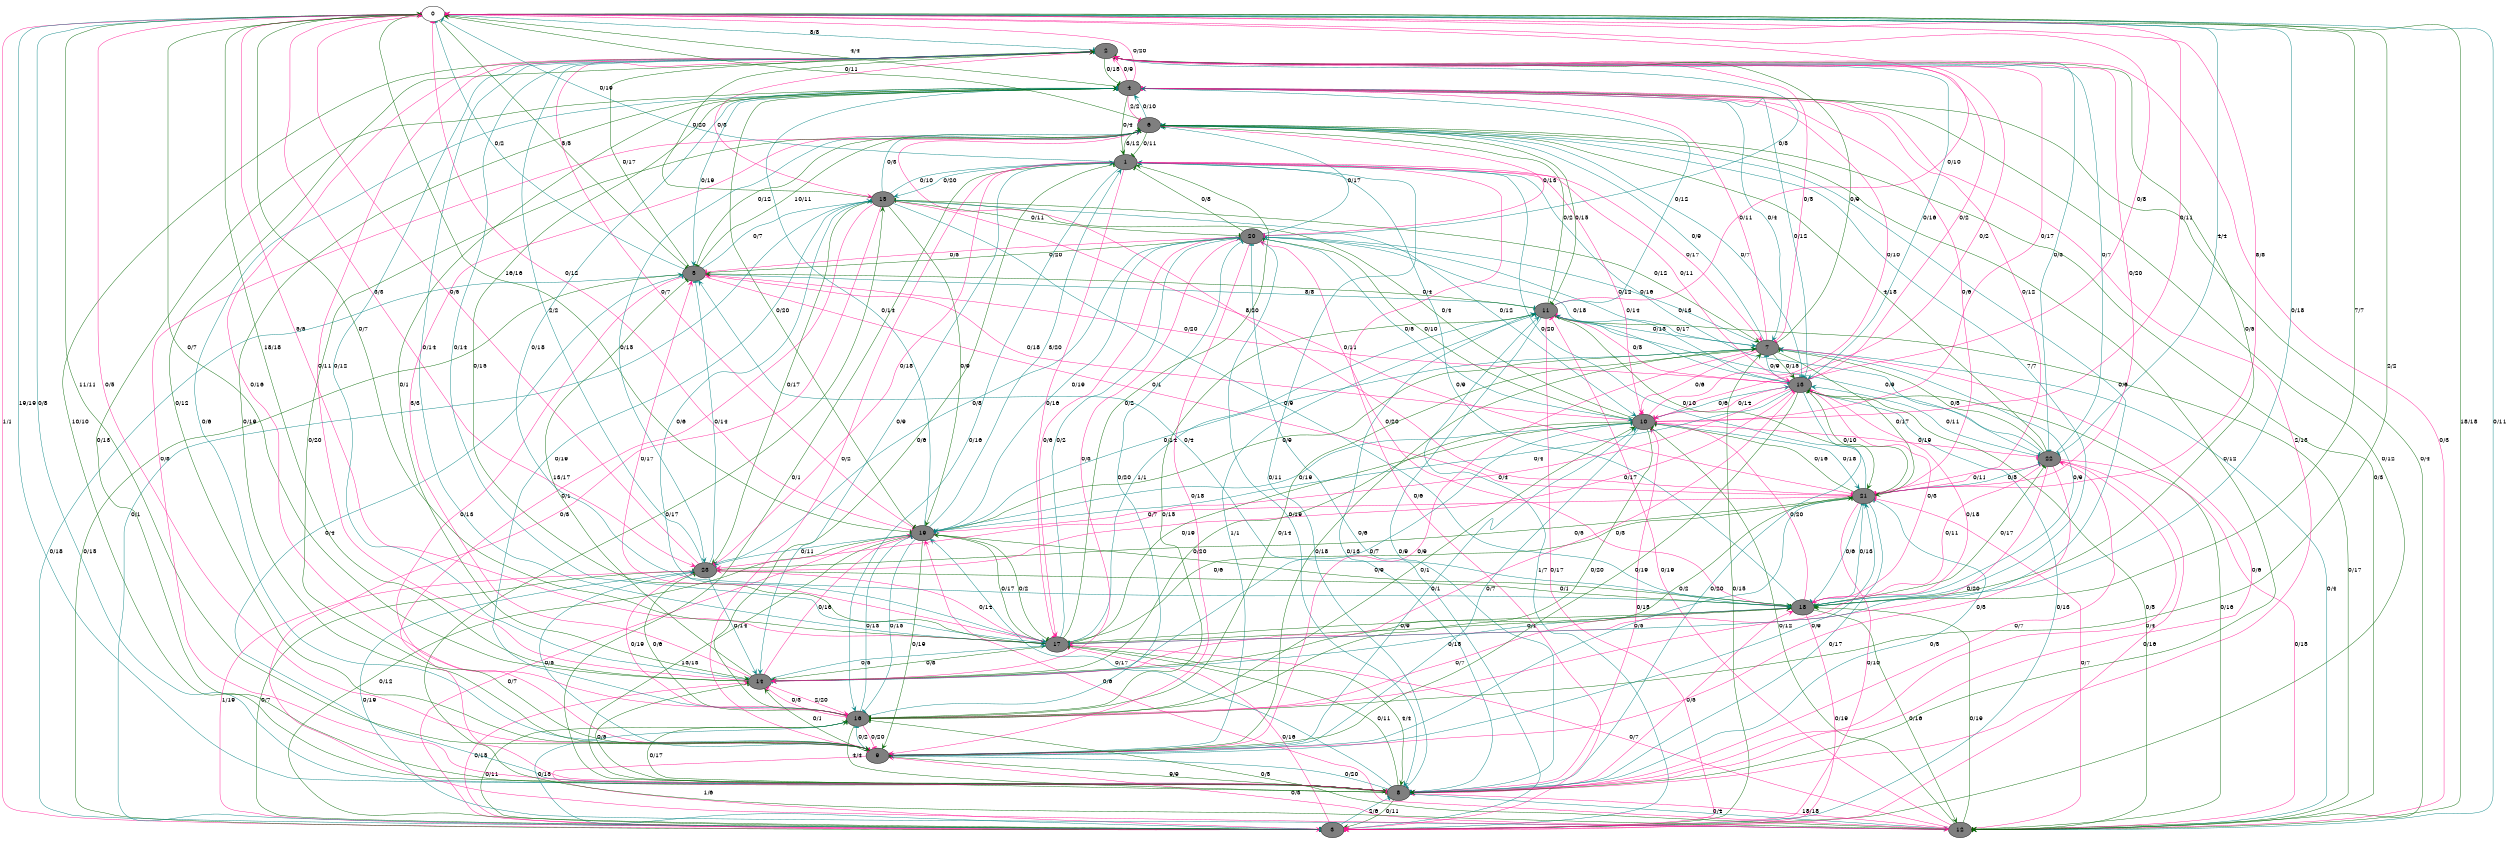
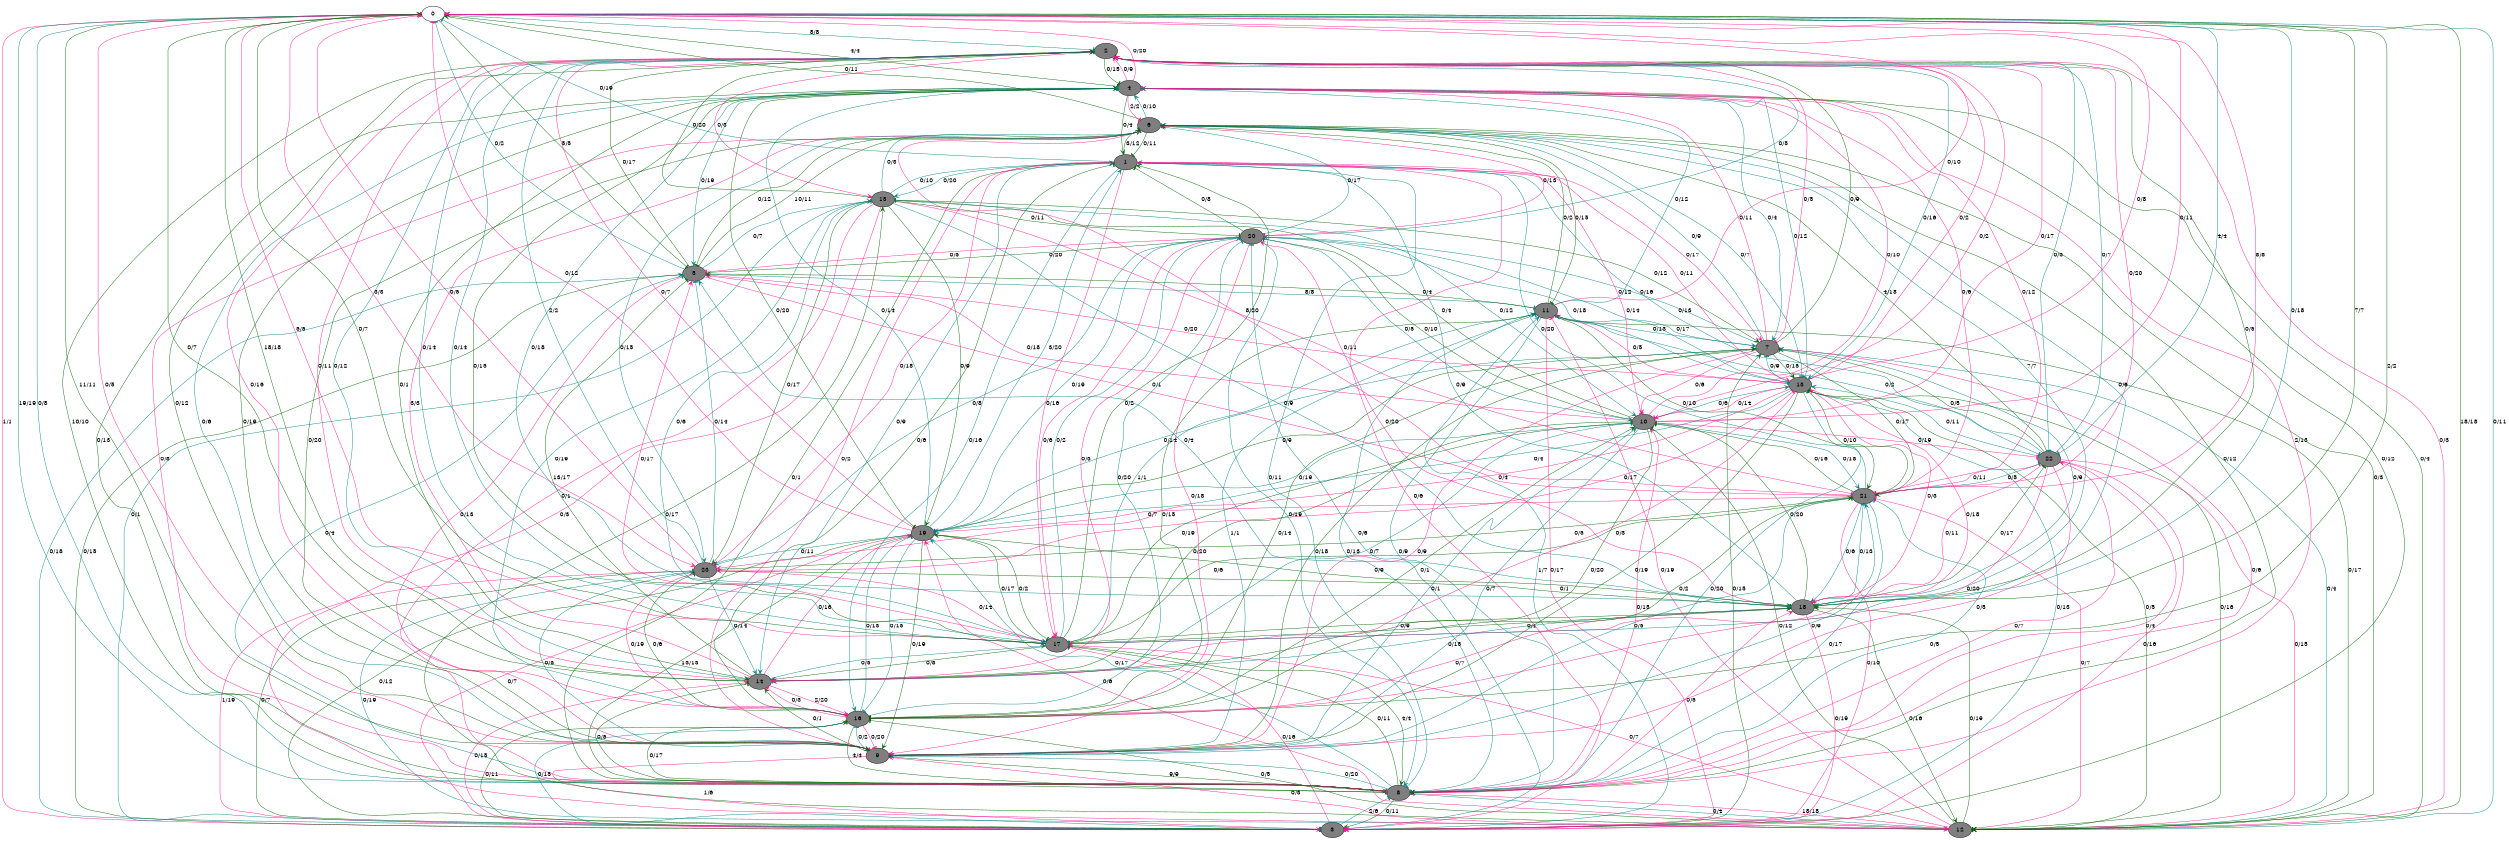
edge "0" -> "19": removed, label "16/16"
edge "22" -> "11": label "0/9" -> "0/2"
edge "18" -> "10": color deeppink -> darkgreen
edge "21" -> "18": arrowhead tee -> vee
edge "19" -> "8": arrowhead vee -> tee
